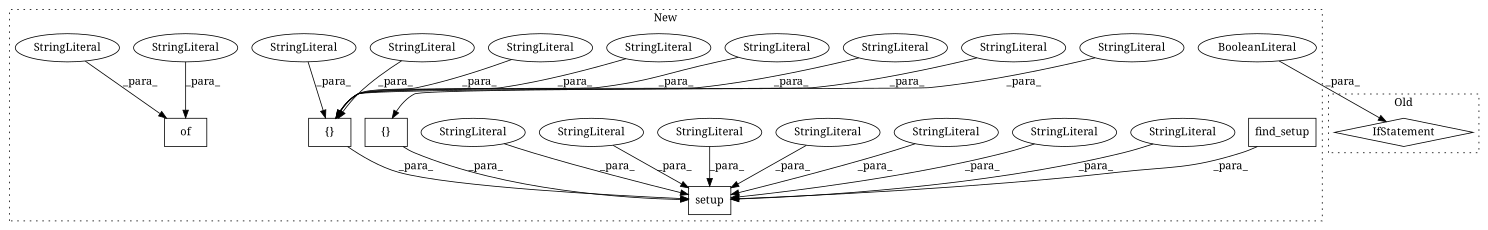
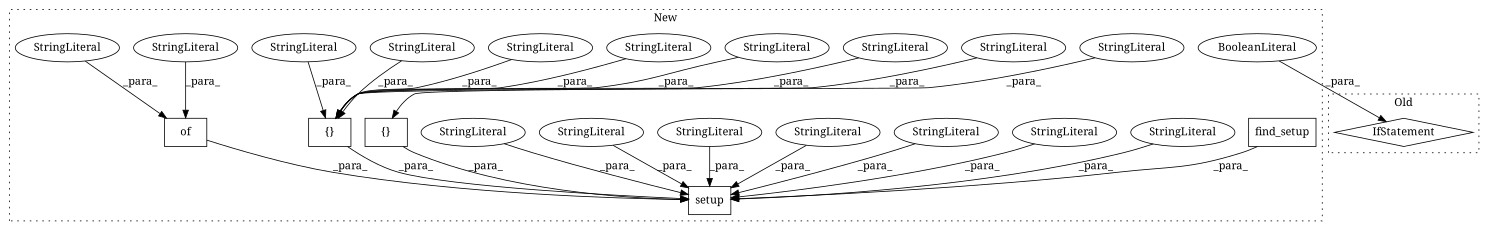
edge "of" -> "setup": added, label "_para_"
